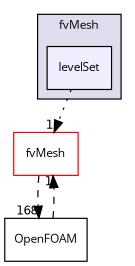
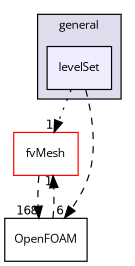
cluster "fvMesh": label "fvMesh" -> "general"
edge "levelSet" -> "OpenFOAM": added
